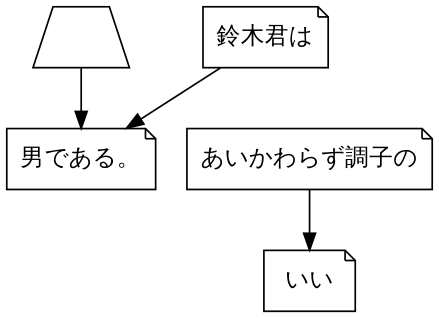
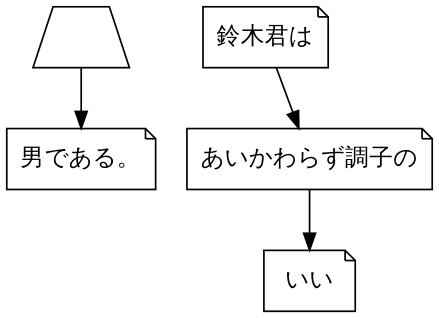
edge "鈴木君は" -> "男である。": now "鈴木君は" -> "あいかわらず調子の"
